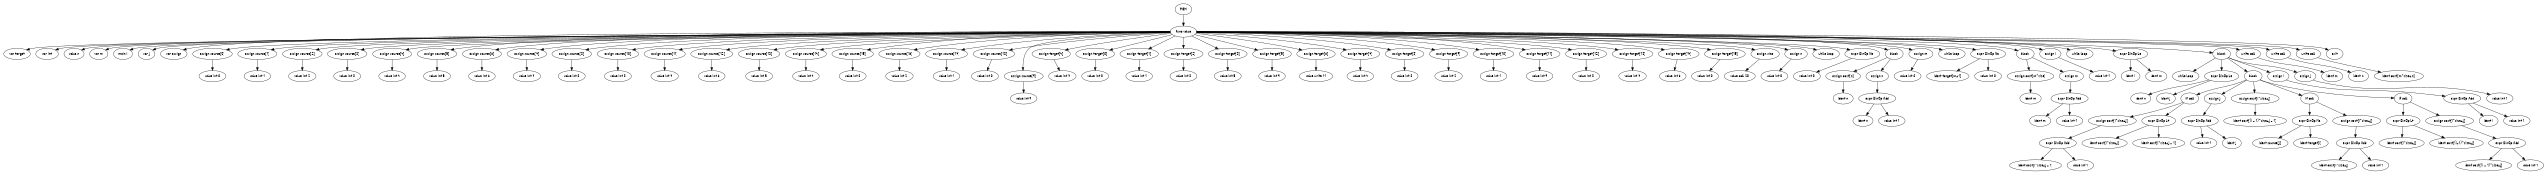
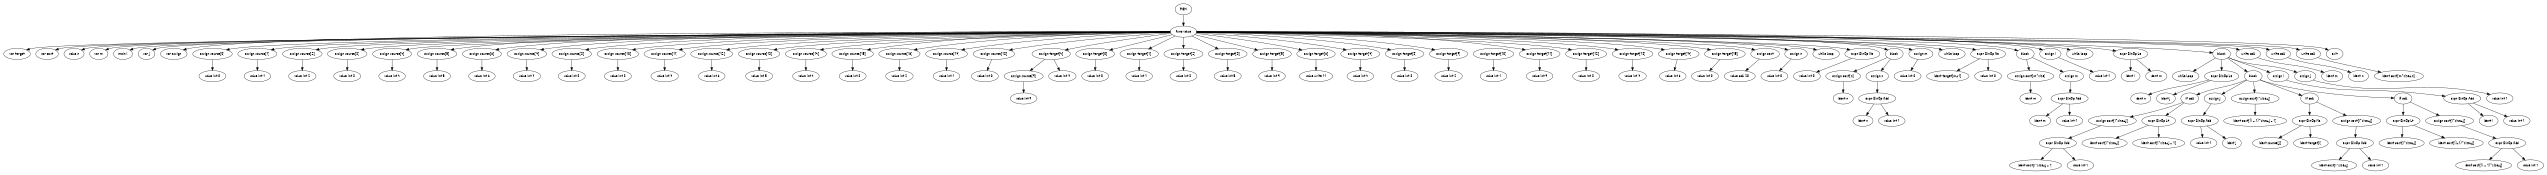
edge "func value" -> "assign source[9]": now "assign target[4]" -> "assign source[9]"
edge "func value" -> "assign target[10]": removed
node "var int": label "var int" -> "var cost"
node "assign size": label "assign size" -> "assign cost"
